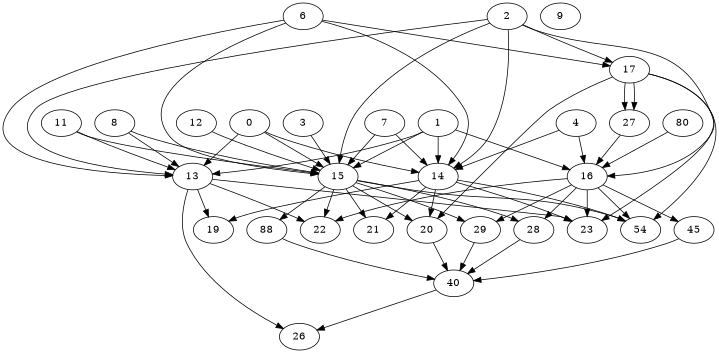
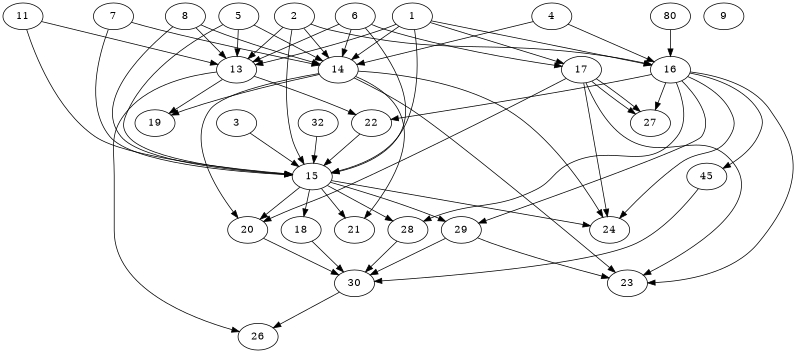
edge "2" -> "17": now "1" -> "17"
edge "8" -> "14": added
node "12": label "12" -> "32"
node "0": label "0" -> "5"
edge "27" -> "16": reversed
edge "13" -> "23": now "29" -> "23"
edge "15" -> "22": reversed
node "88": label "88" -> "18"
node "54": label "54" -> "24"
node "40": label "40" -> "30"
